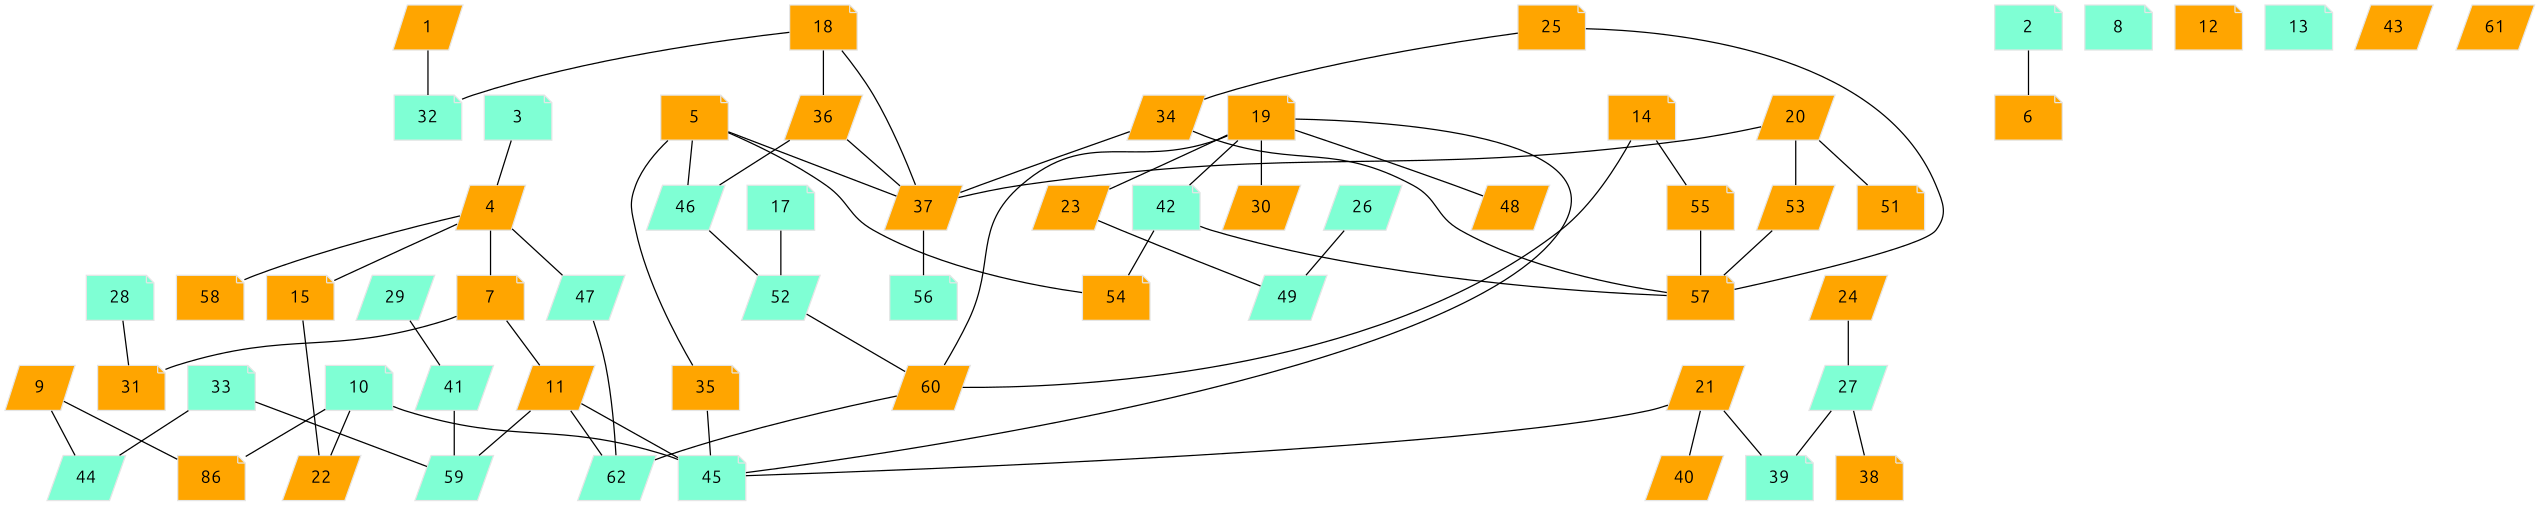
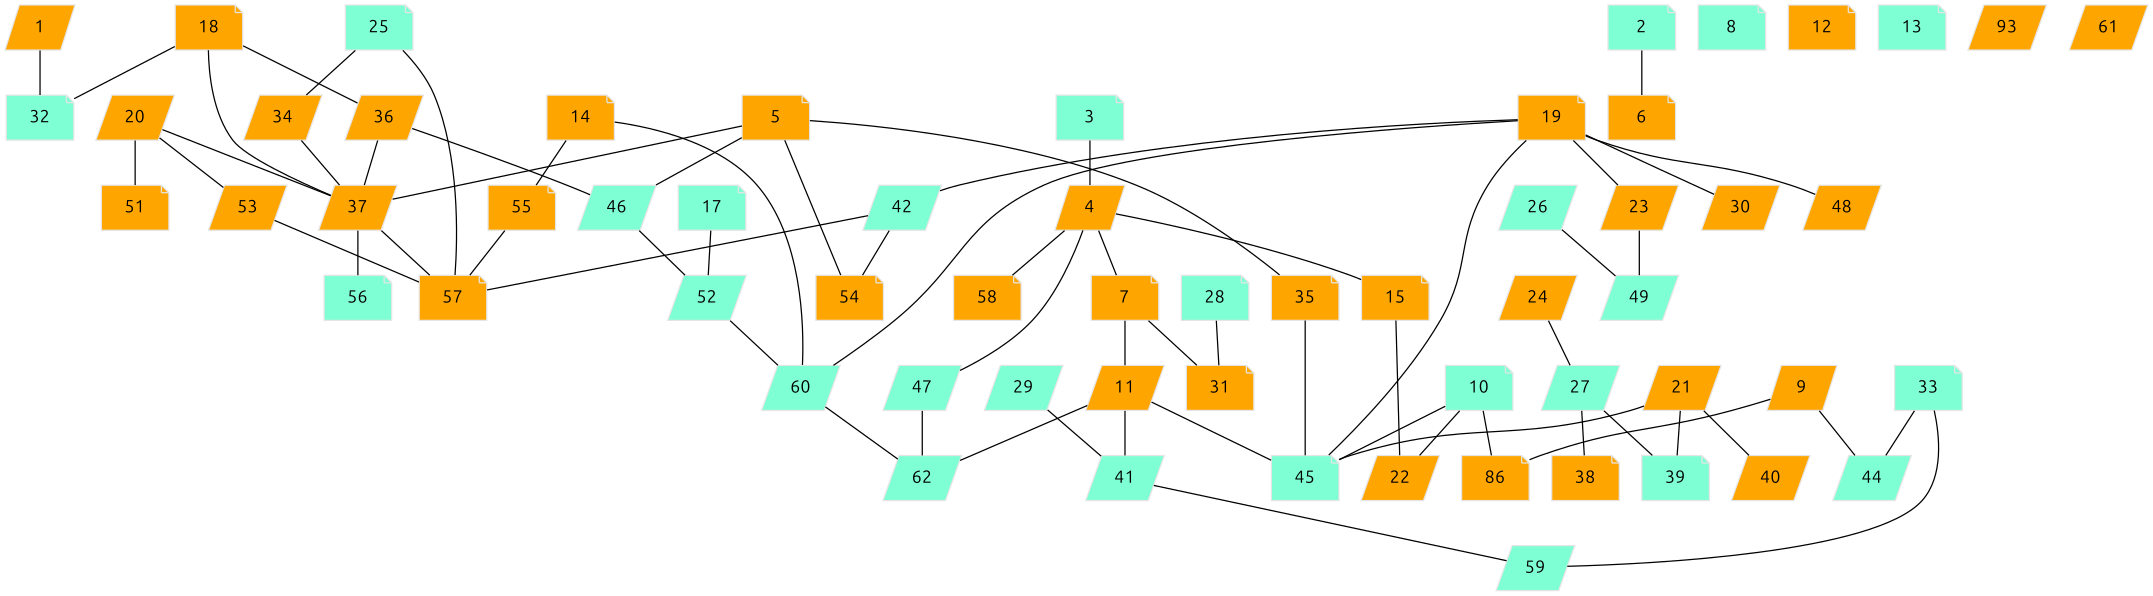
node "25": fillcolor orange -> aquamarine
node "43": label "43" -> "93"
edge "34" -- "57": now "37" -- "57"
node "42": shape note -> parallelogram
node "60": fillcolor orange -> aquamarine
edge "11" -- "59": now "11" -- "41"
